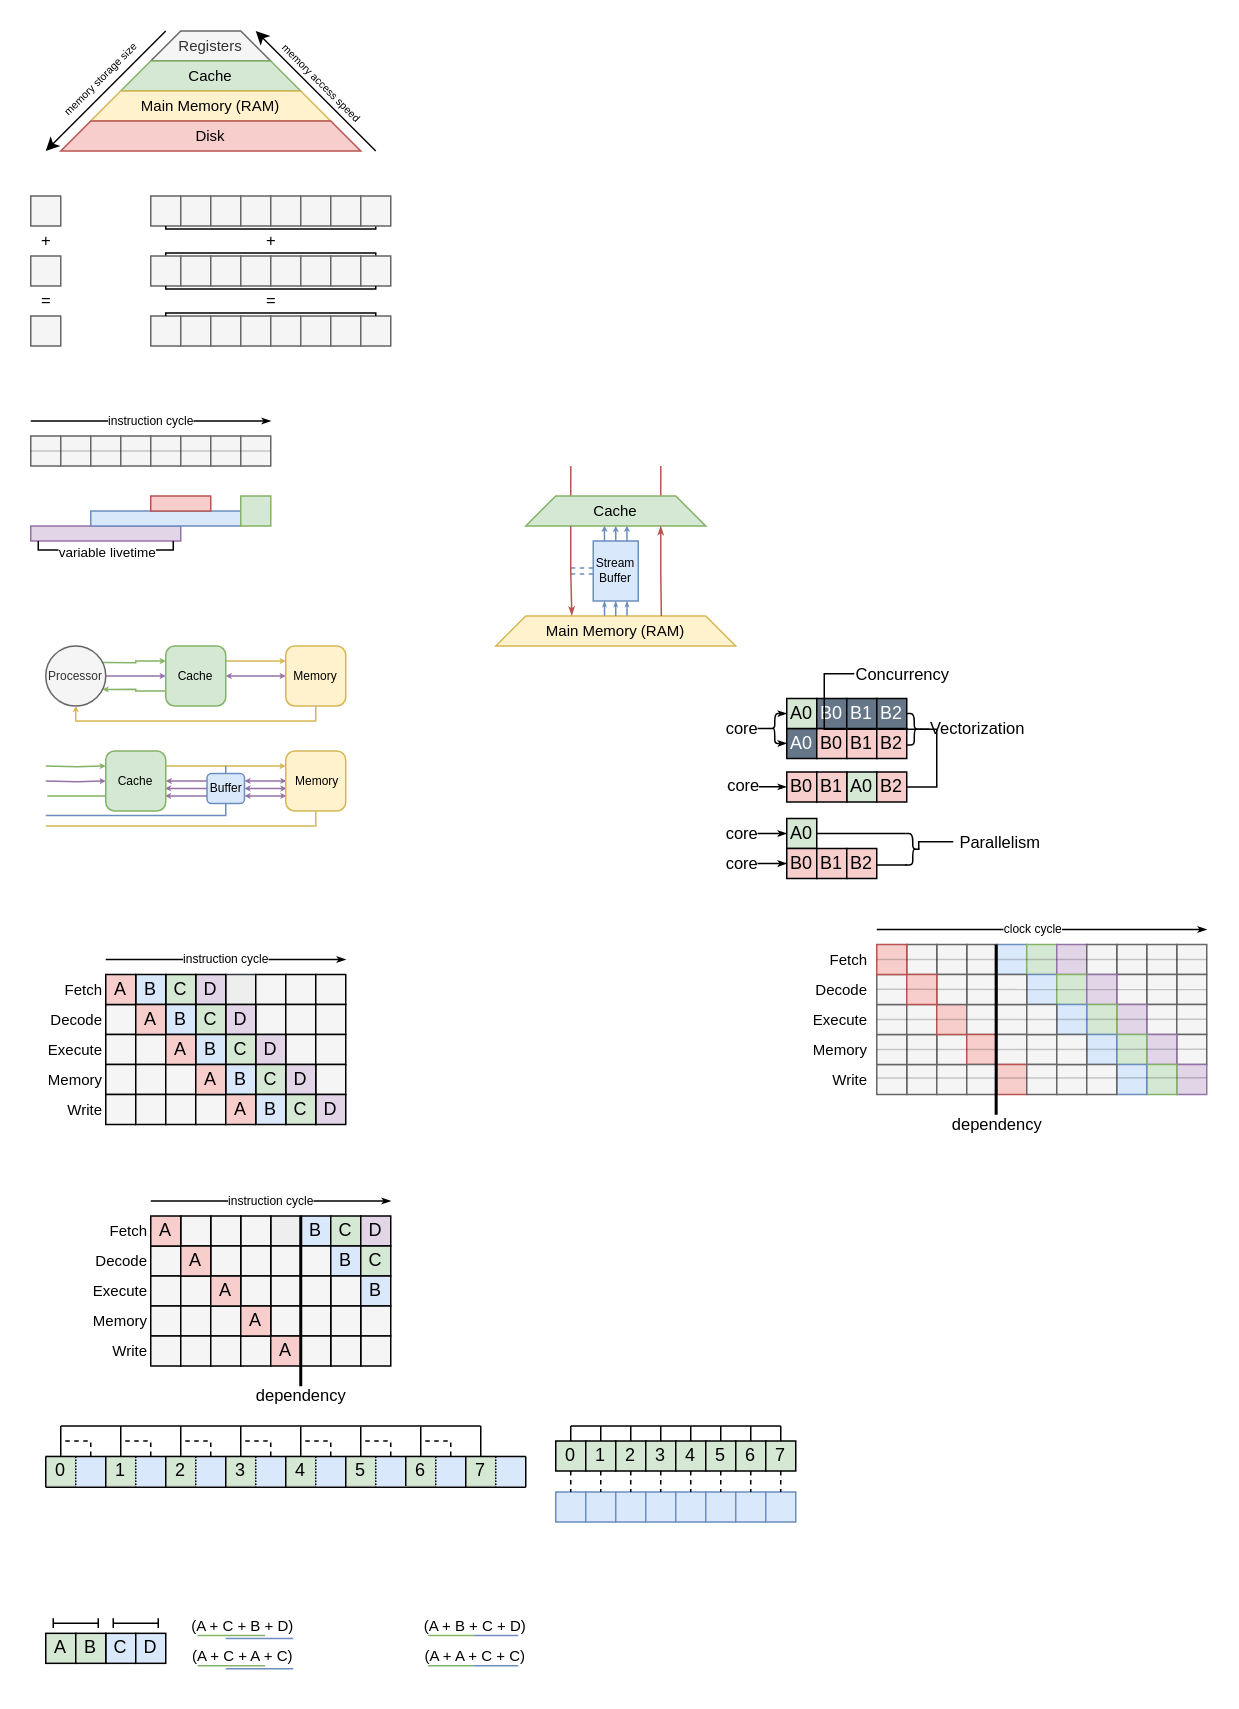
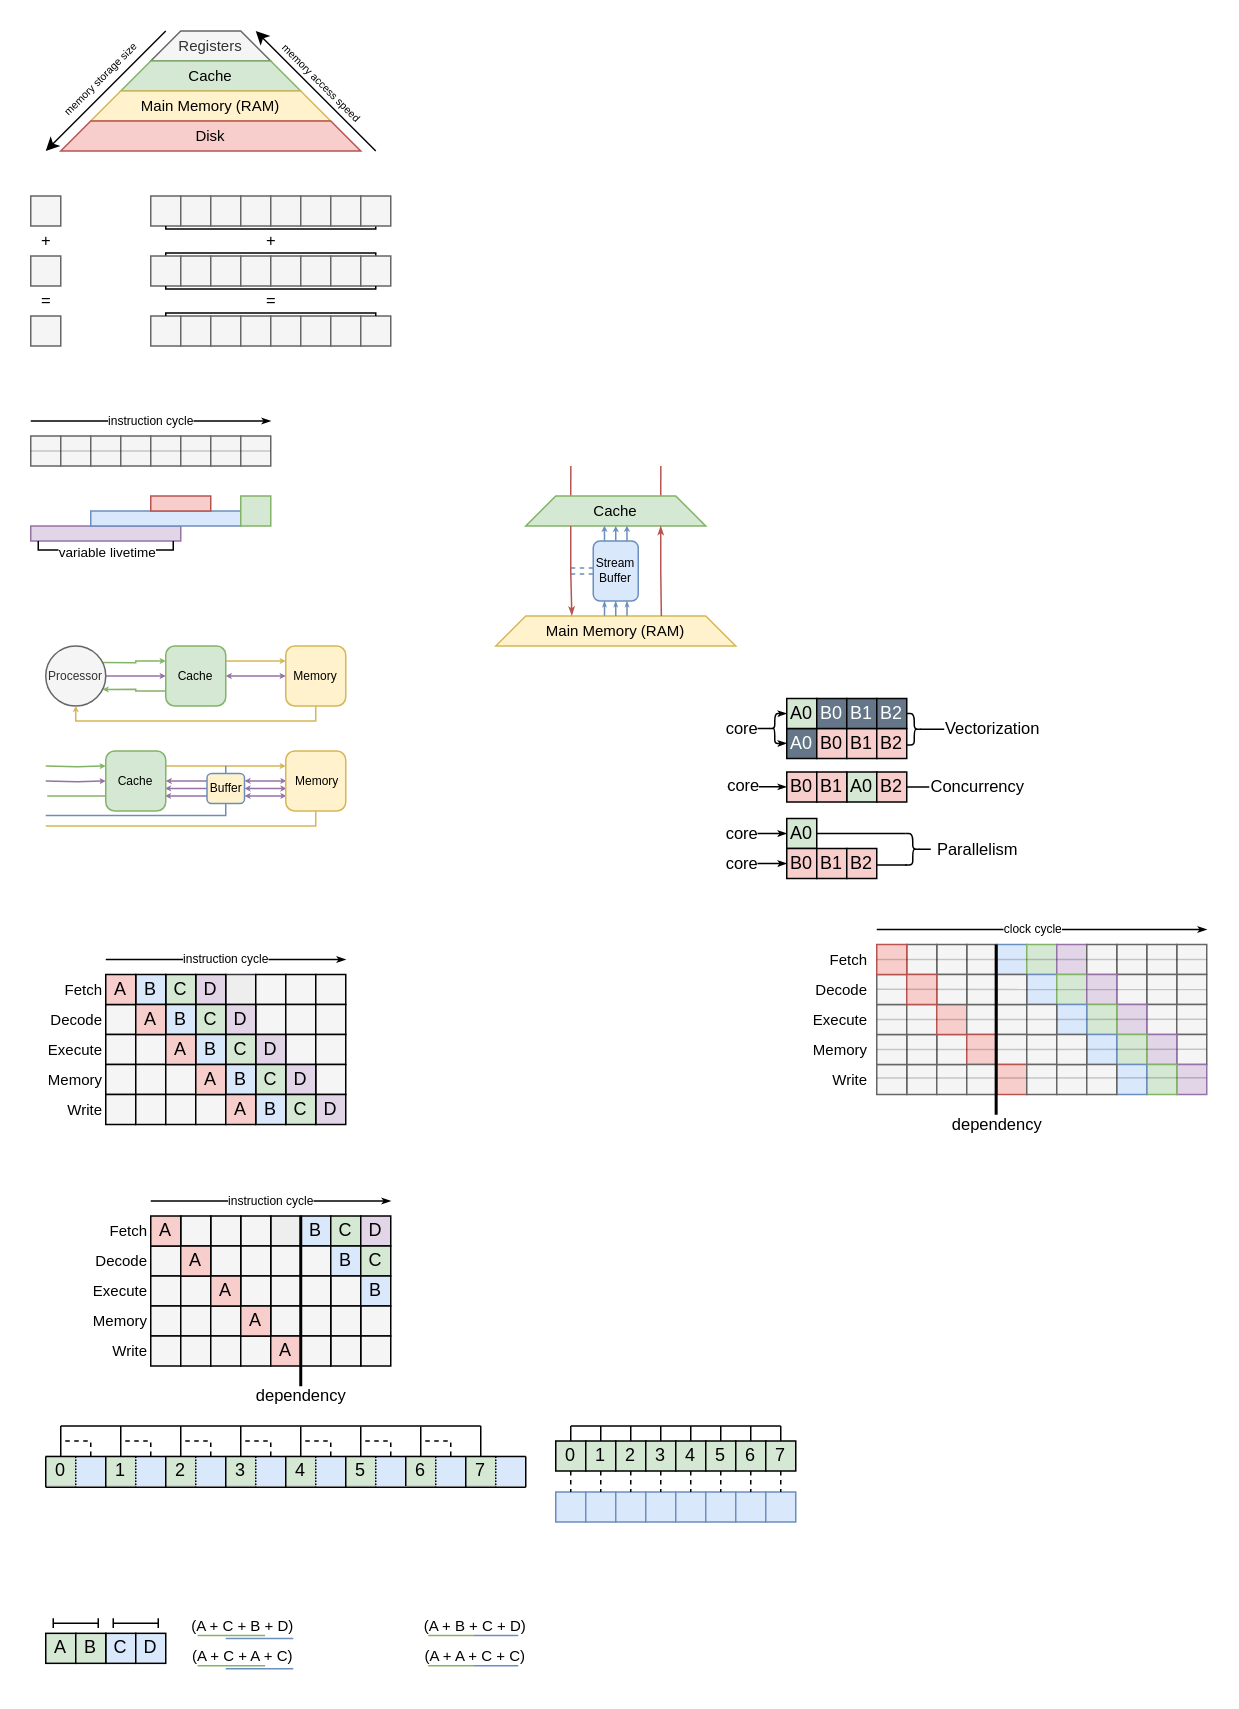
node "Stream Buffer": shape rectangle -> rounded rectangle
node "Concurrency": moved (903, 674) -> (978, 786)
node "Vectorization": moved (978, 728) -> (993, 728)
node "Buffer": fillcolor #dae8fc -> #fff2cc
node "Parallelism": moved (1001, 842) -> (978, 849)
